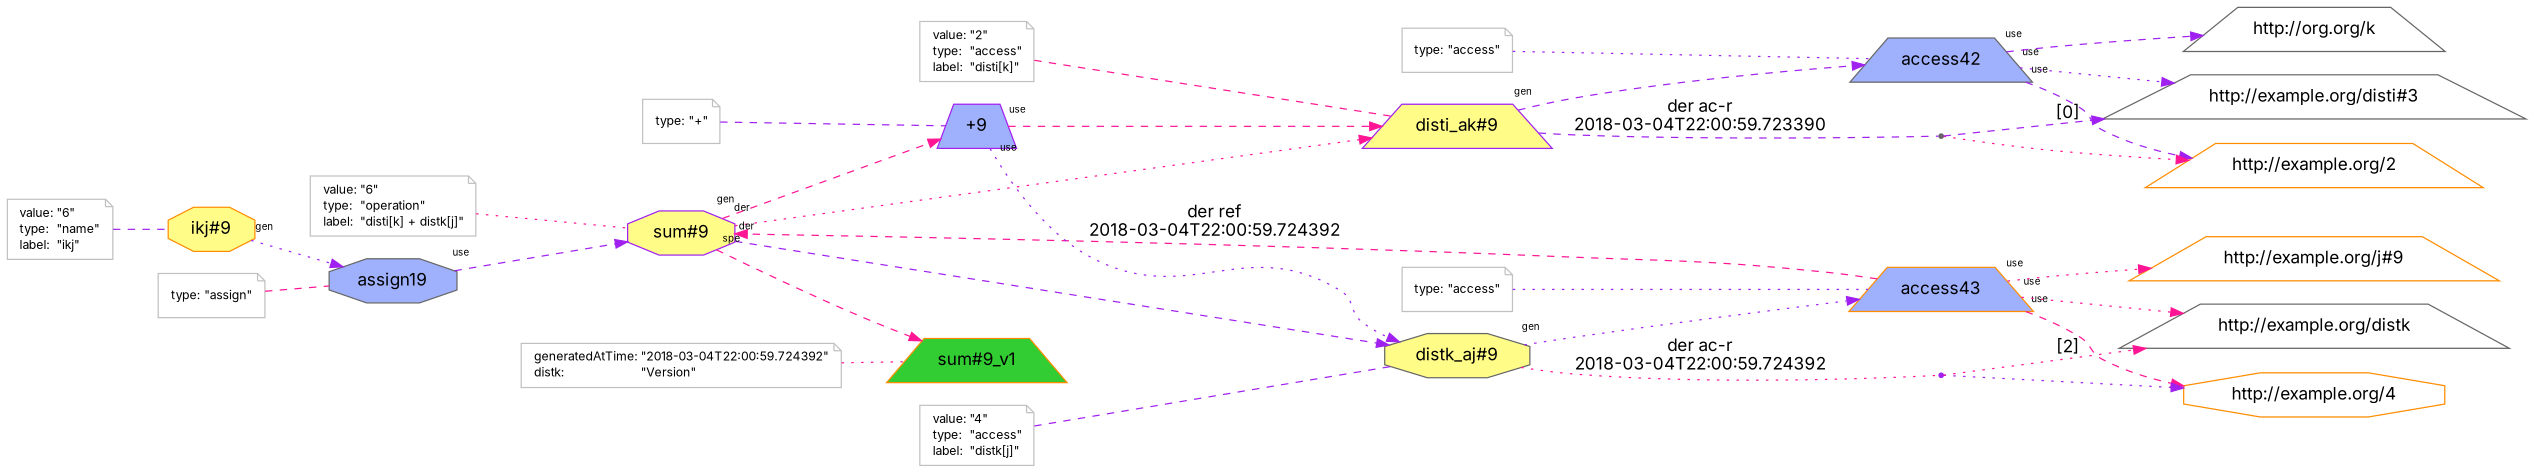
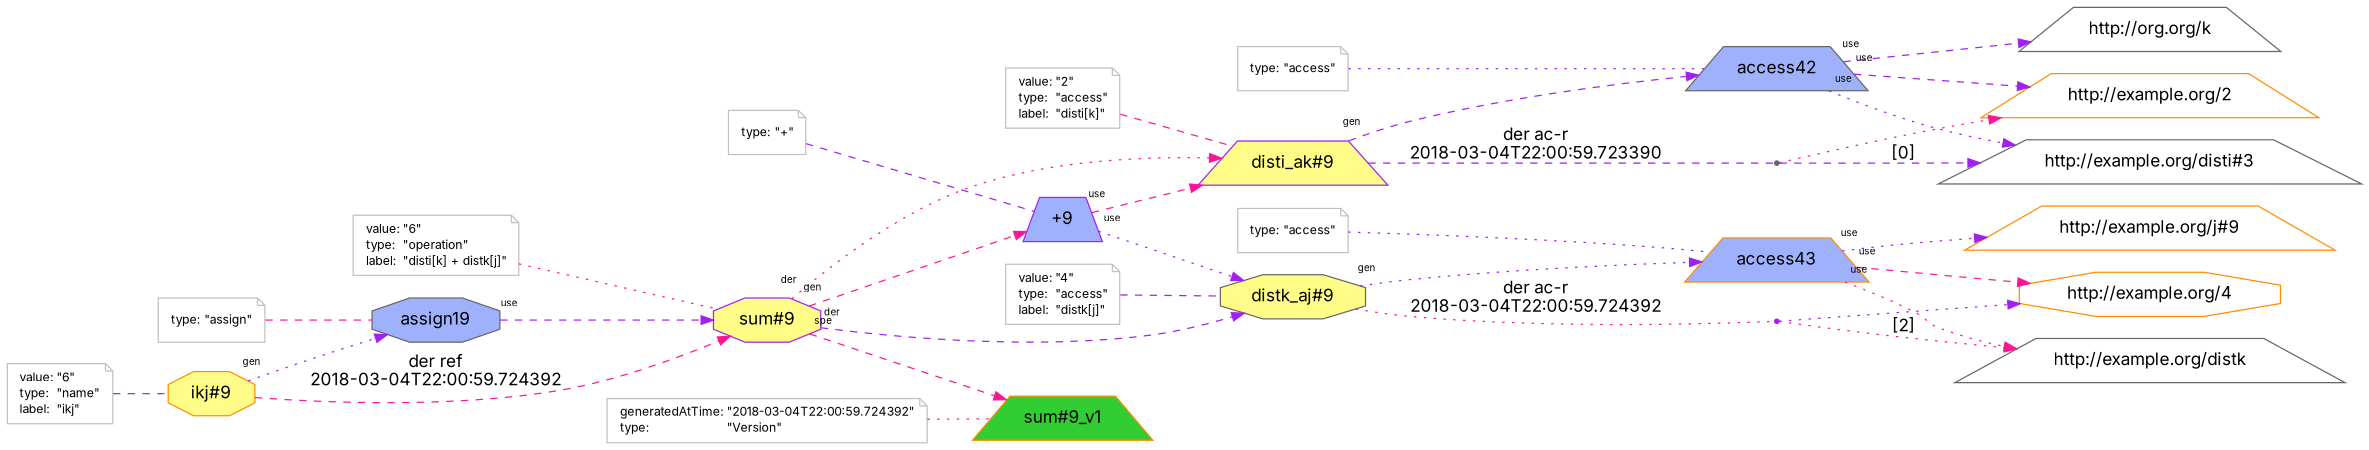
edge "access43" -> "sum#9": now "ikj#9" -> "sum#9"
edge "access43" -> "http://example.org/j#9": color deeppink -> purple
node "generatedAtTime:": text "distk:" -> "type:"
